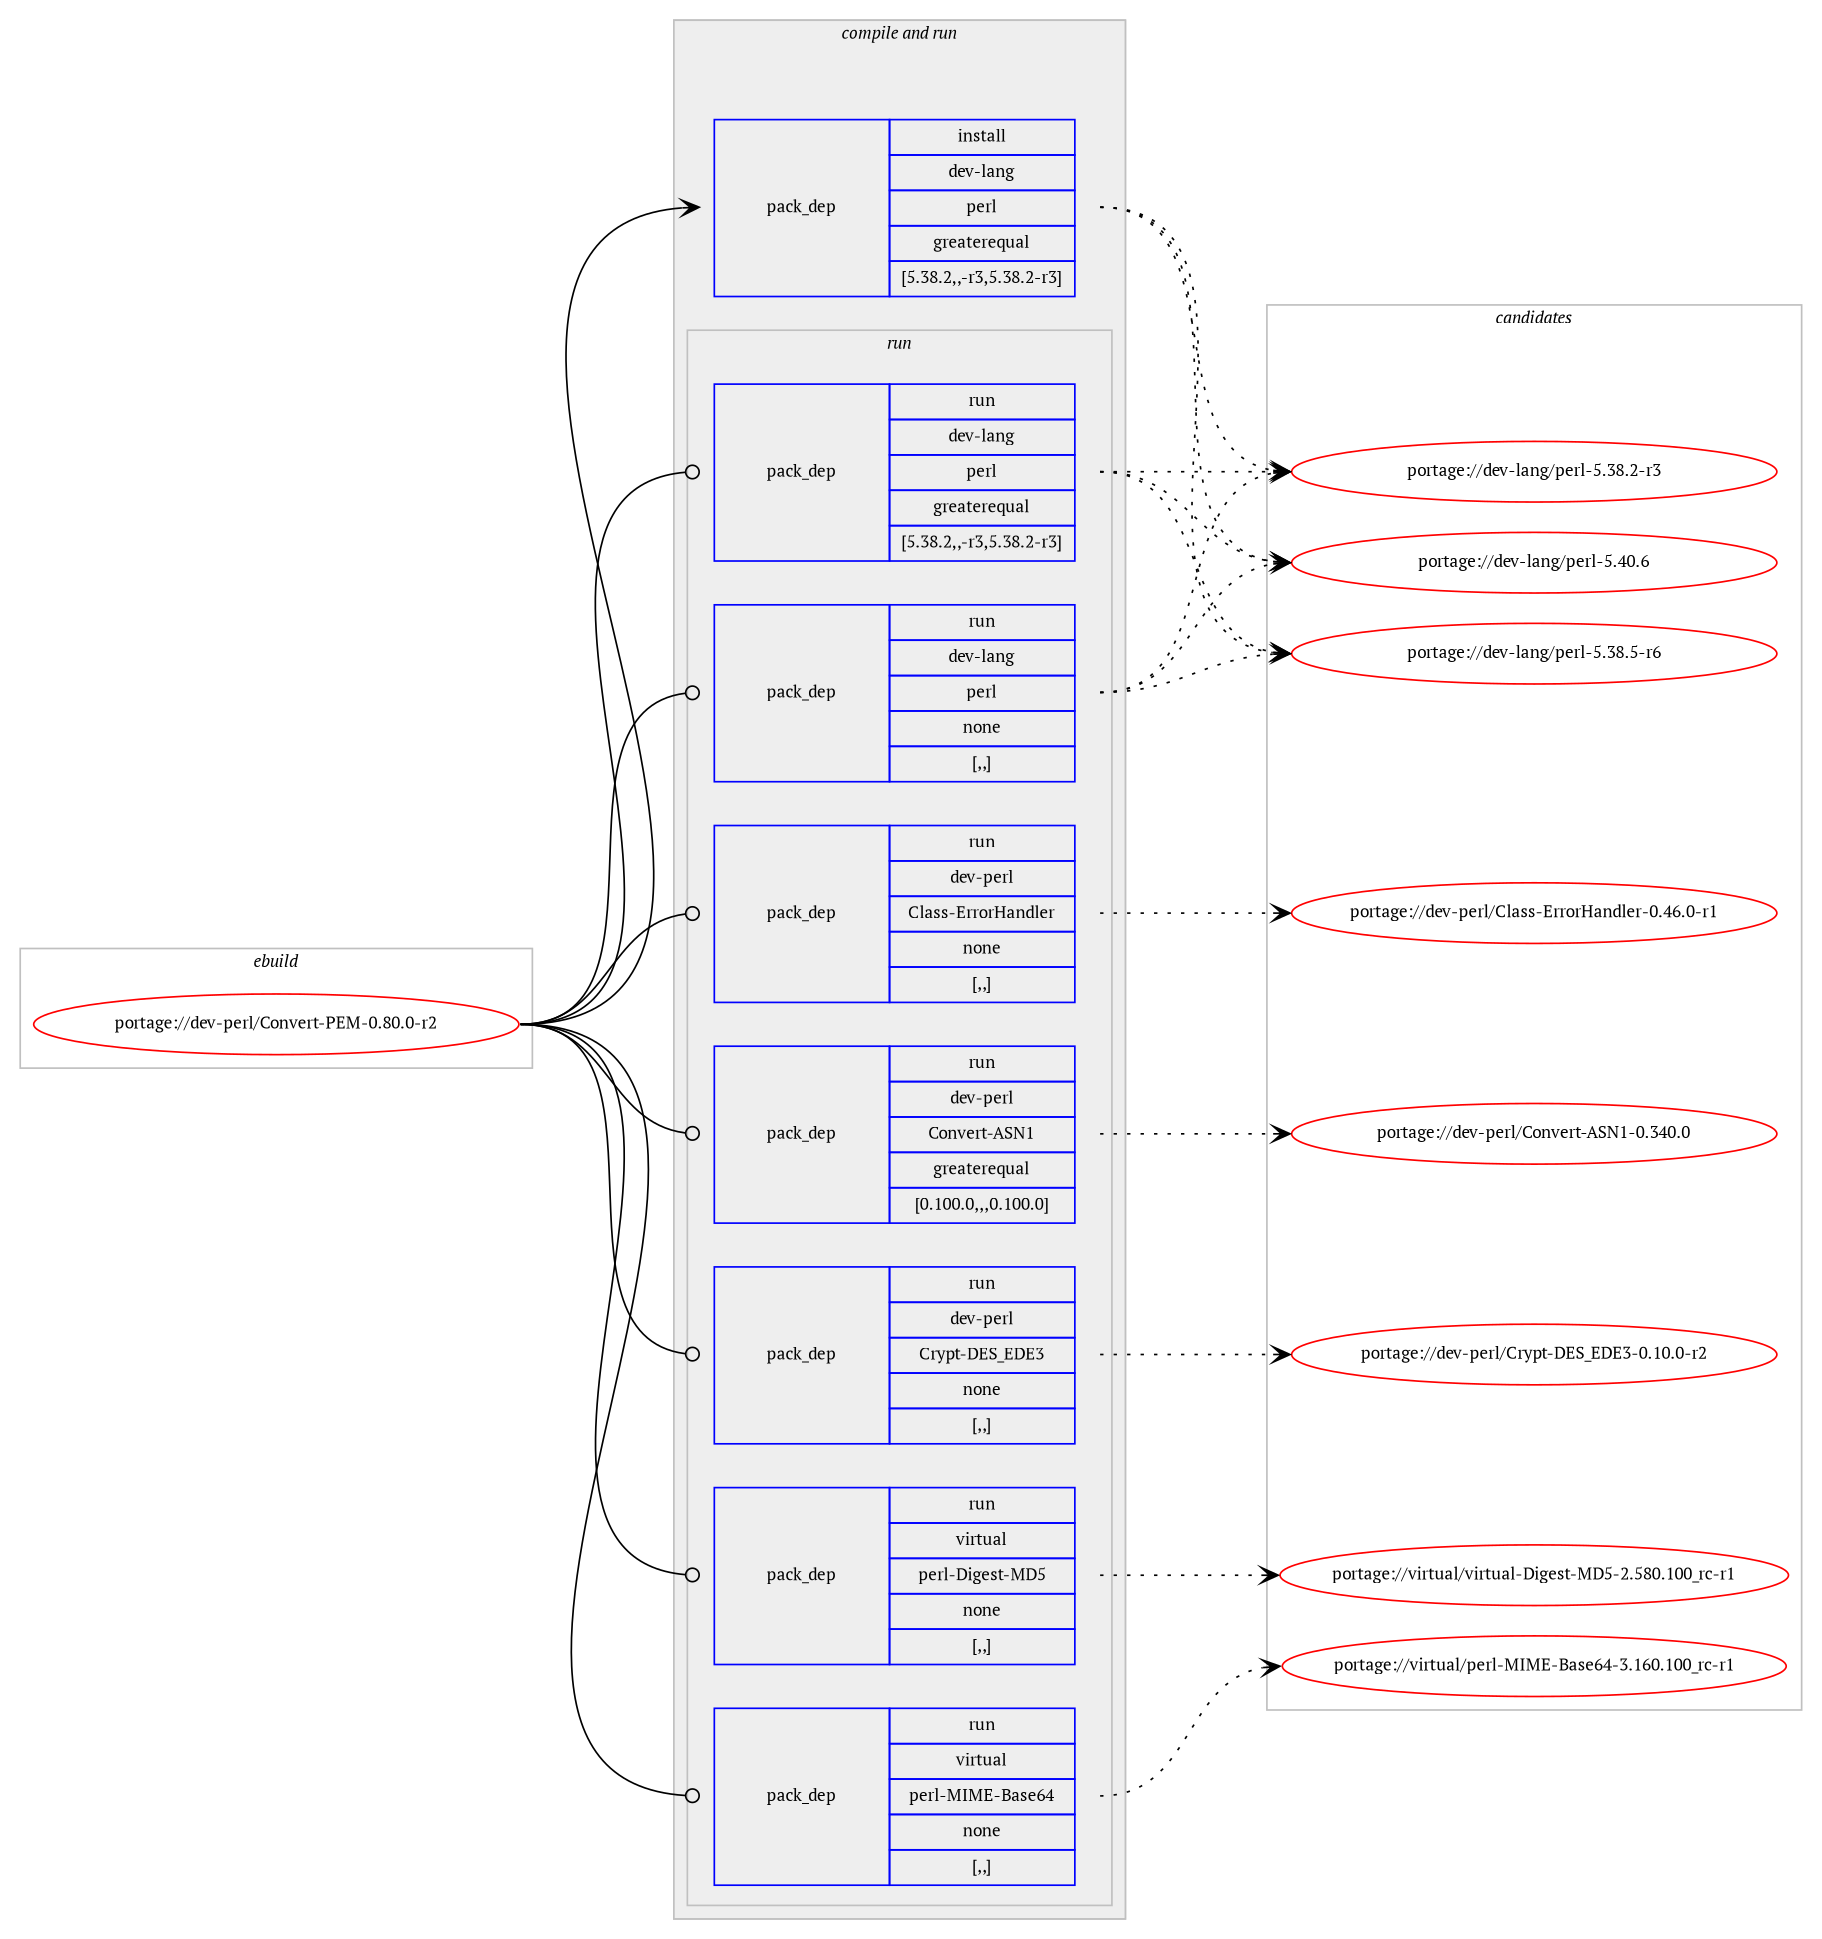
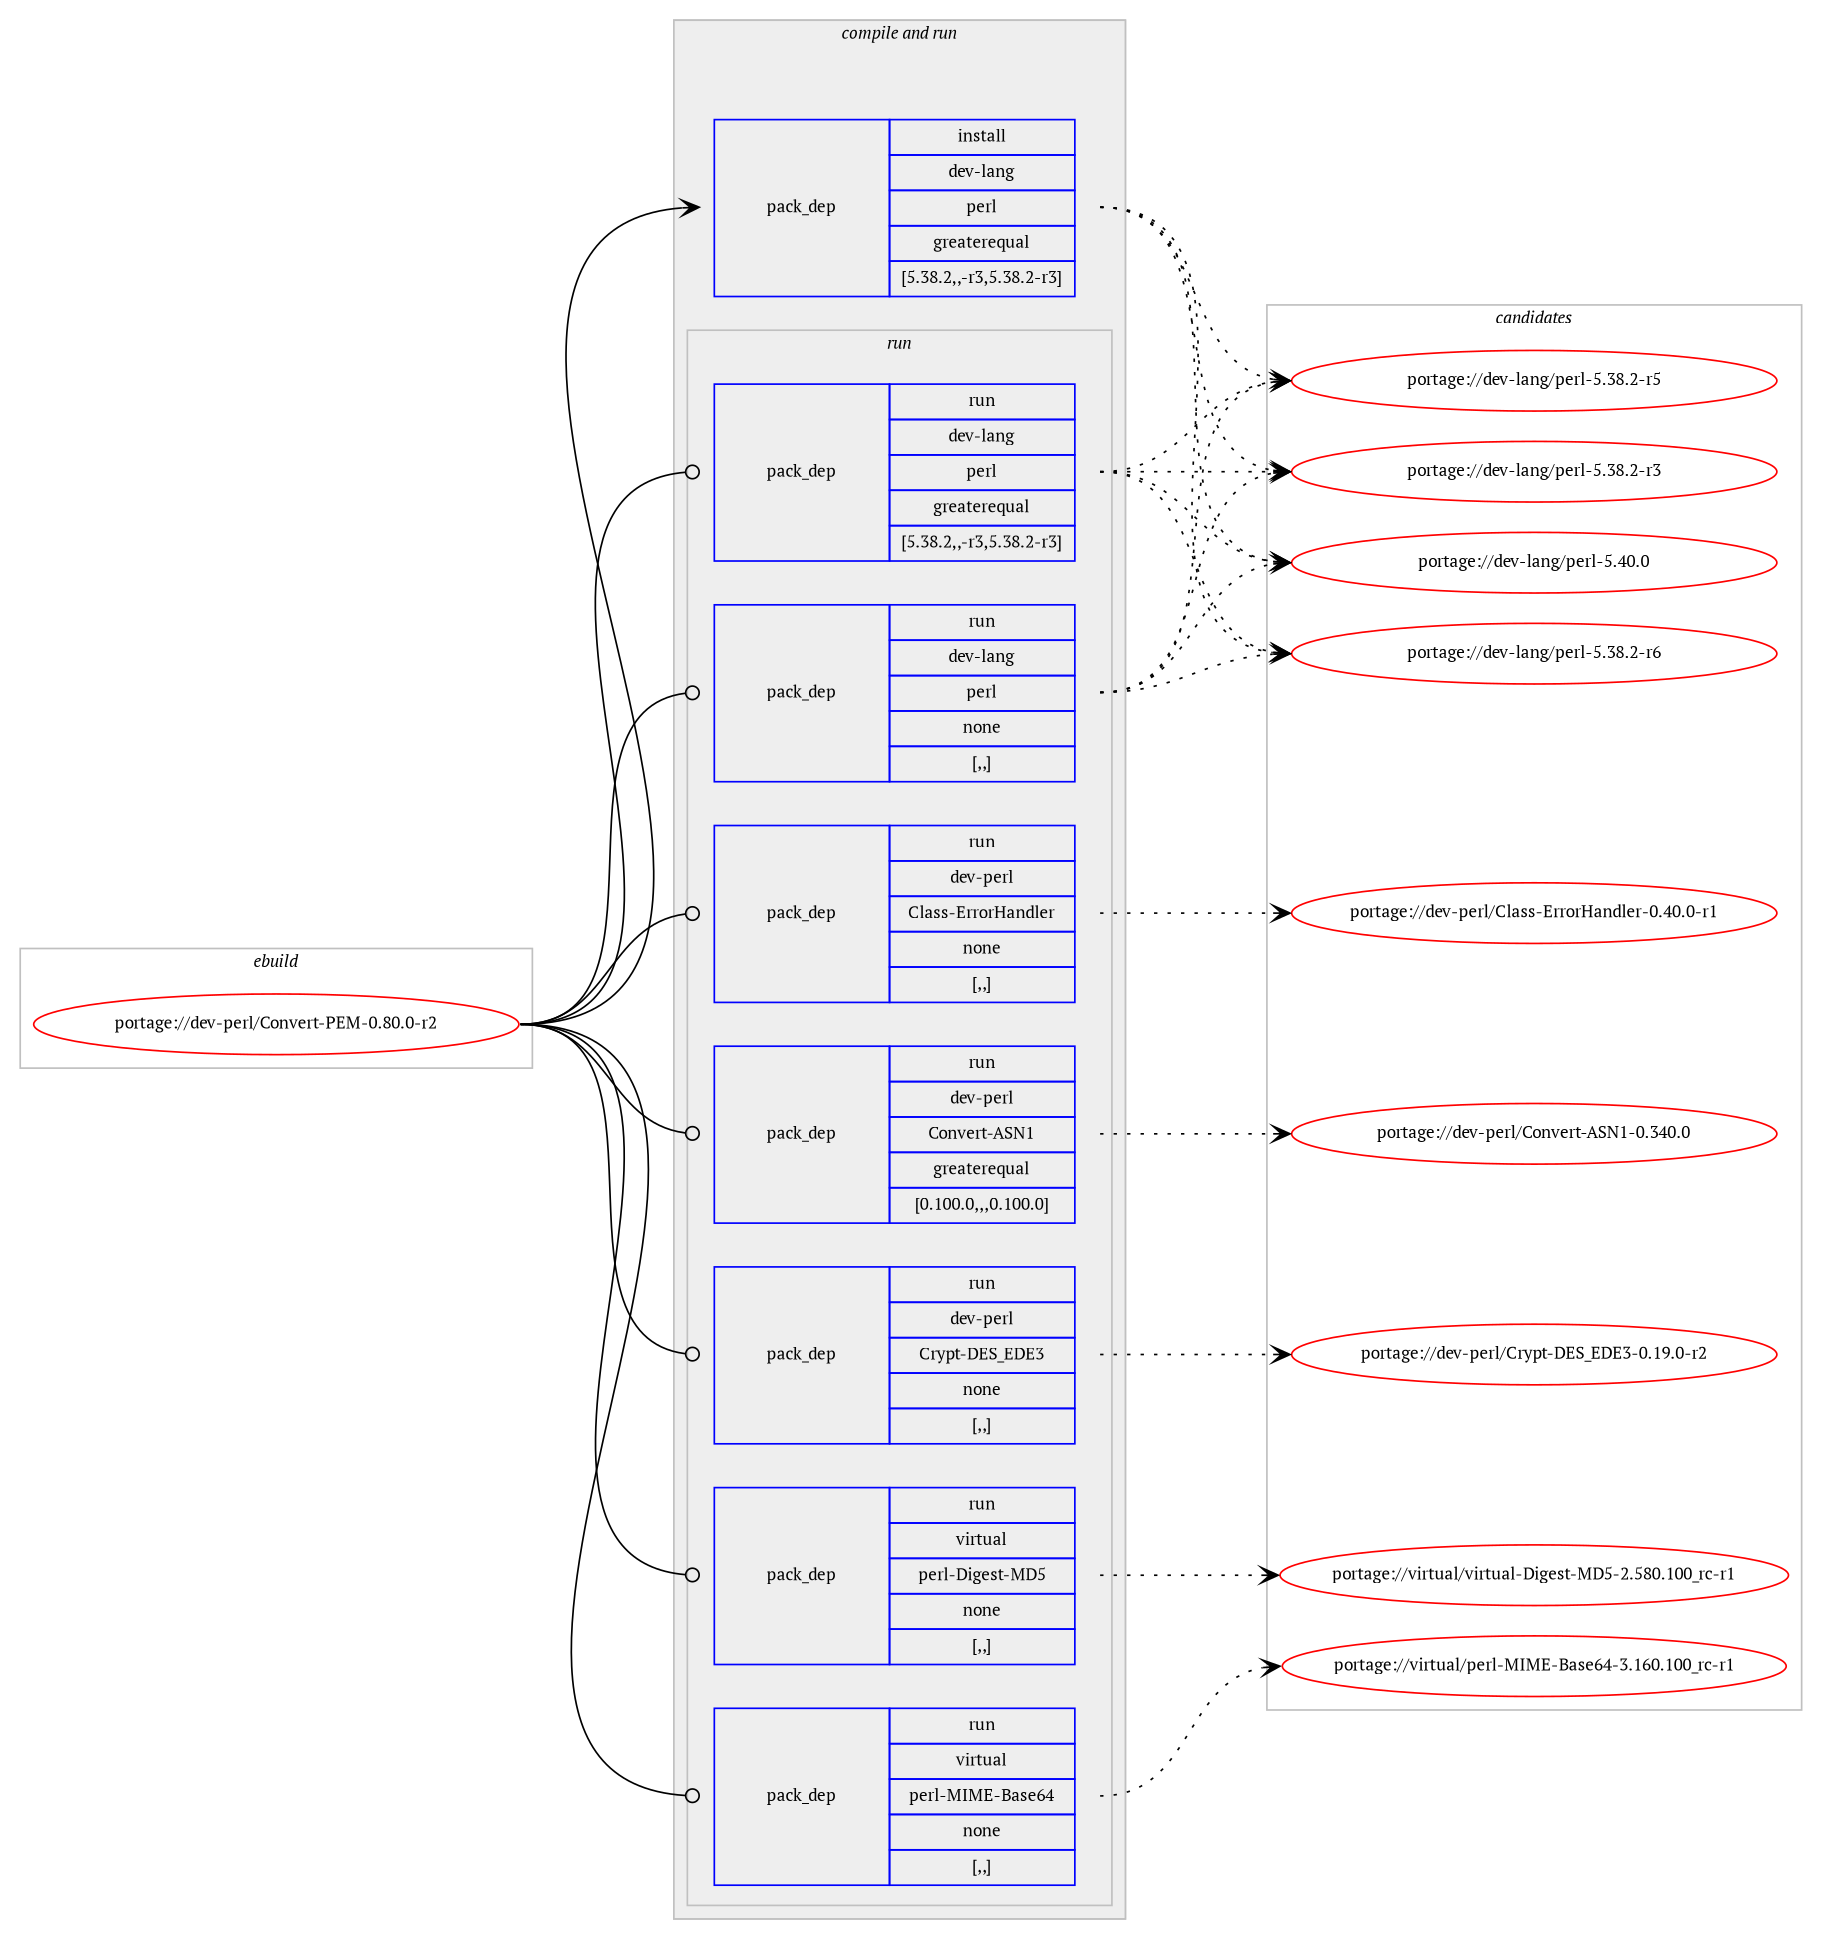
node "portage://dev-lang/perl-5.38.2-r5": added
node "portage://dev-lang/perl-5.40.6": label "portage://dev-lang/perl-5.40.6" -> "portage://dev-lang/perl-5.40.0"
node "portage://dev-lang/perl-5.38.5-r6": label "portage://dev-lang/perl-5.38.5-r6" -> "portage://dev-lang/perl-5.38.2-r6"
node "portage://dev-perl/Class-ErrorHandler-0.46.0-r1": label "portage://dev-perl/Class-ErrorHandler-0.46.0-r1" -> "portage://dev-perl/Class-ErrorHandler-0.40.0-r1"
node "portage://dev-perl/Crypt-DES_EDE3-0.10.0-r2": label "portage://dev-perl/Crypt-DES_EDE3-0.10.0-r2" -> "portage://dev-perl/Crypt-DES_EDE3-0.19.0-r2"
